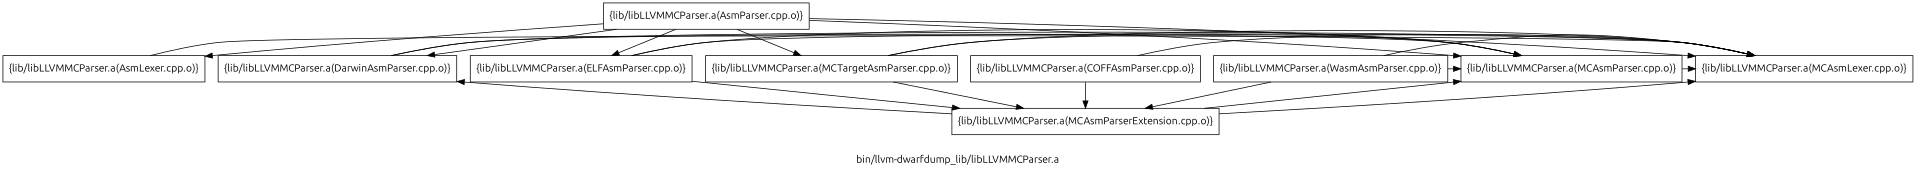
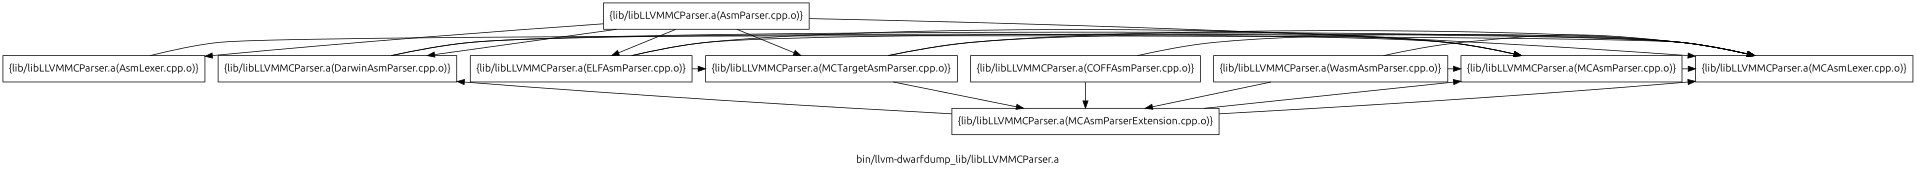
edge "{lib/libLLVMMCParser.a(AsmParser.cpp.o)}" -> "{lib/libLLVMMCParser.a(MCAsmParser.cpp.o)}": removed
edge "{lib/libLLVMMCParser.a(ELFAsmParser.cpp.o)}" -> "{lib/libLLVMMCParser.a(MCAsmParserExtension.cpp.o)}": now "{lib/libLLVMMCParser.a(ELFAsmParser.cpp.o)}" -> "{lib/libLLVMMCParser.a(MCTargetAsmParser.cpp.o)}"
